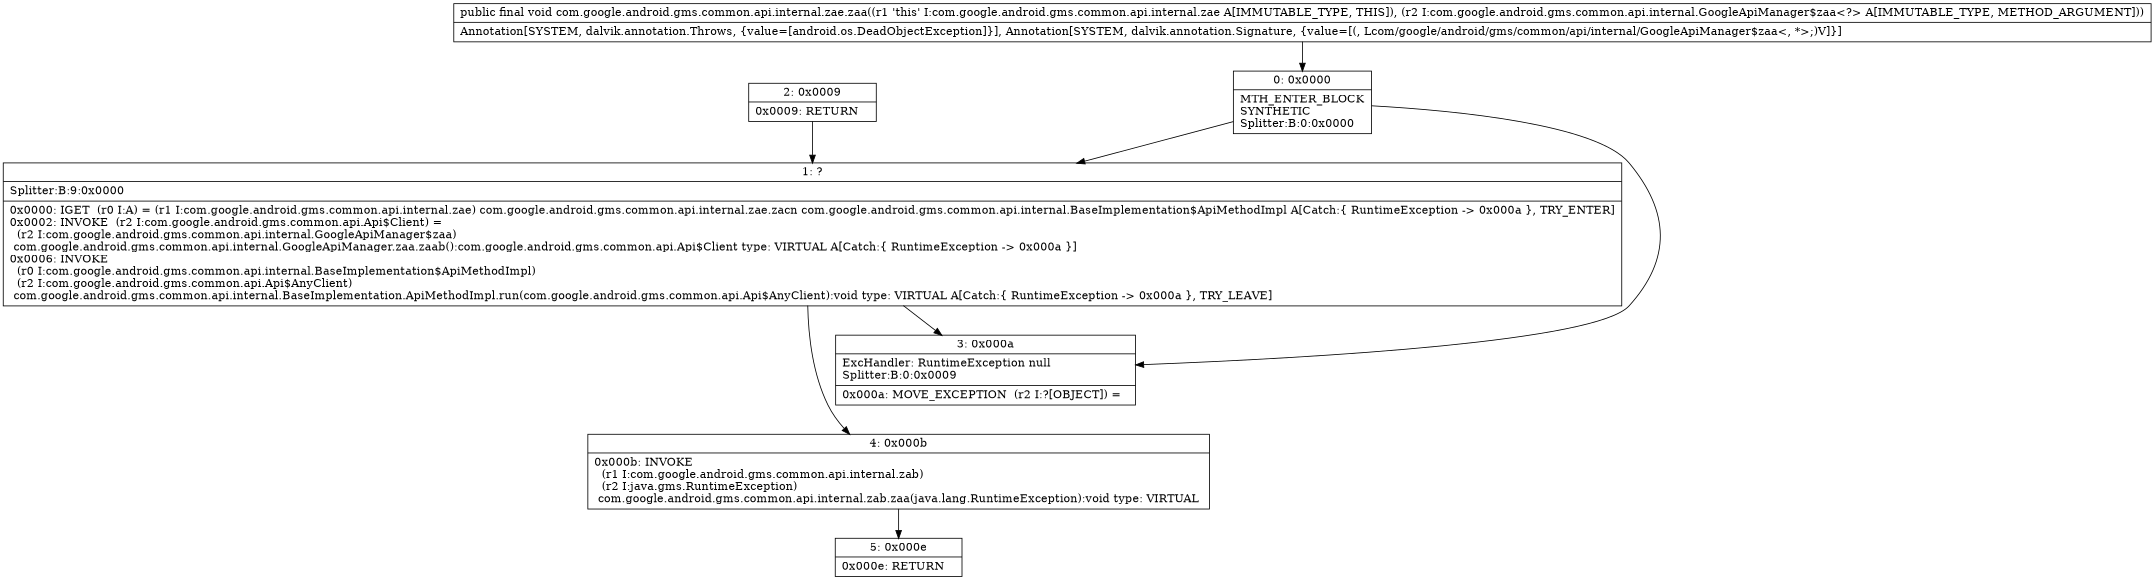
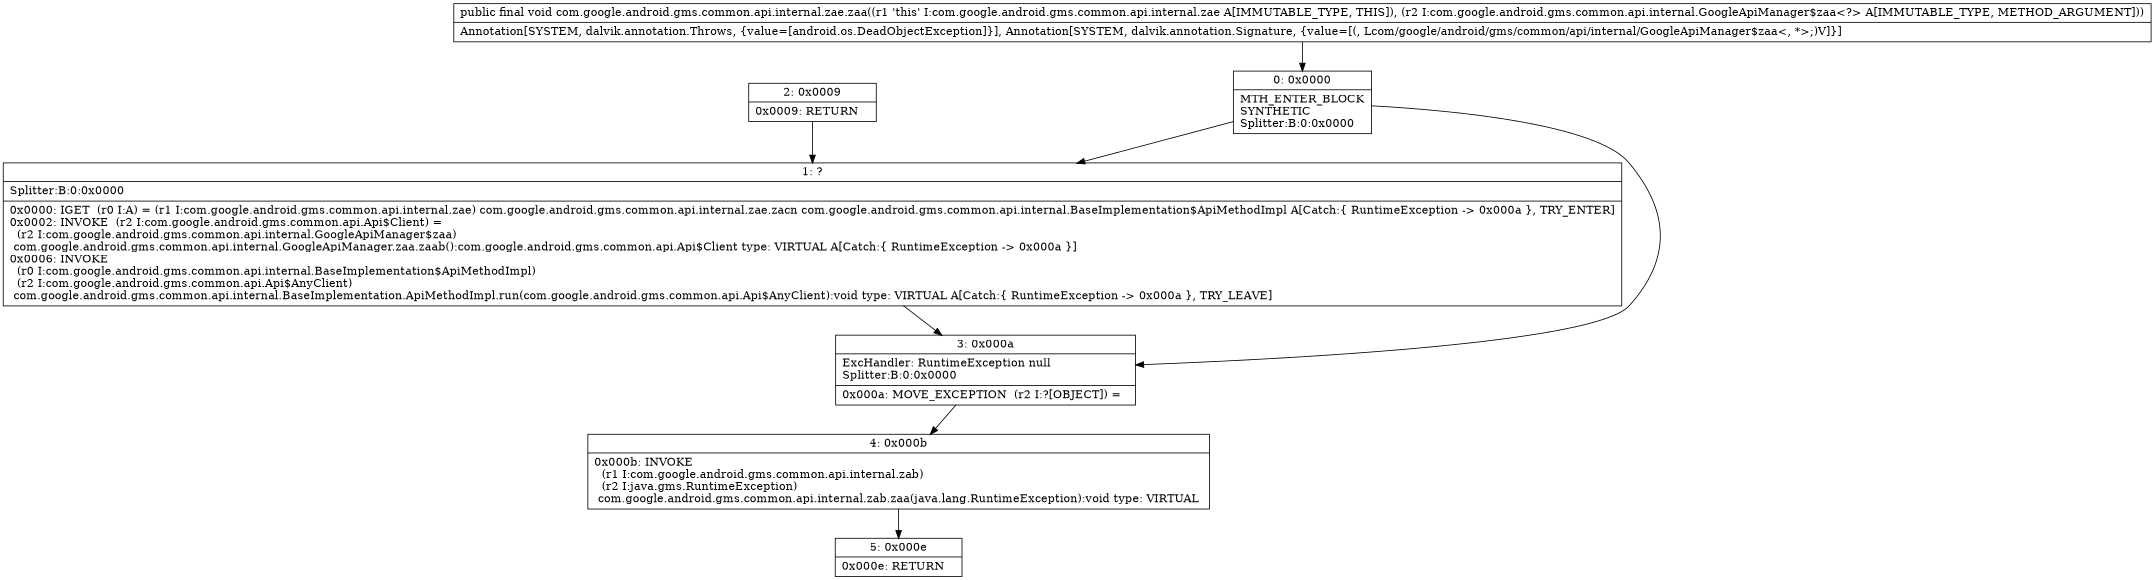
node "1: ?": text "Splitter:B:9:0x0000" -> "Splitter:B:0:0x0000"
edge "1: ?" -> "4: 0x000b": now "3: 0x000a" -> "4: 0x000b"
node "3: 0x000a": text "Splitter:B:0:0x0009" -> "Splitter:B:0:0x0000"
